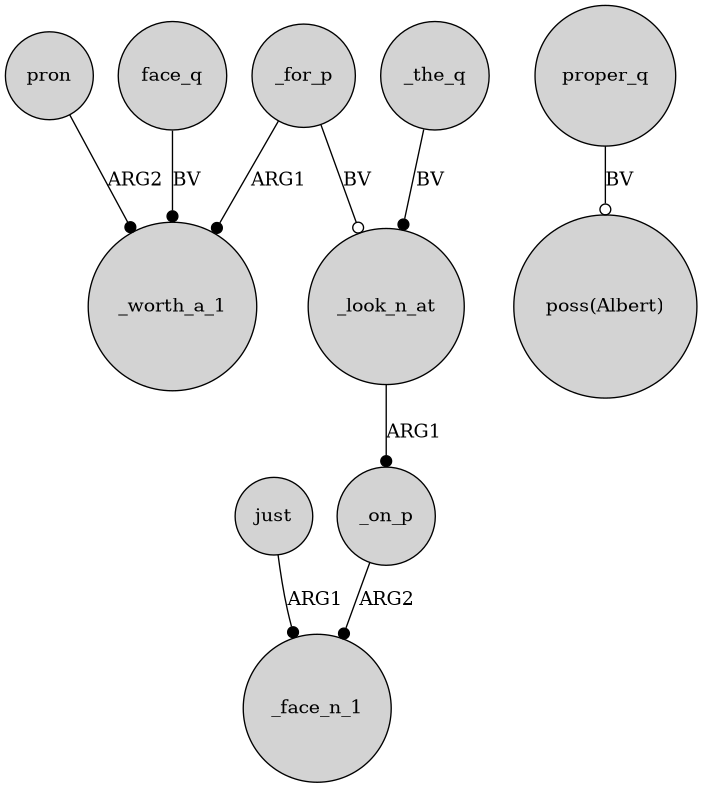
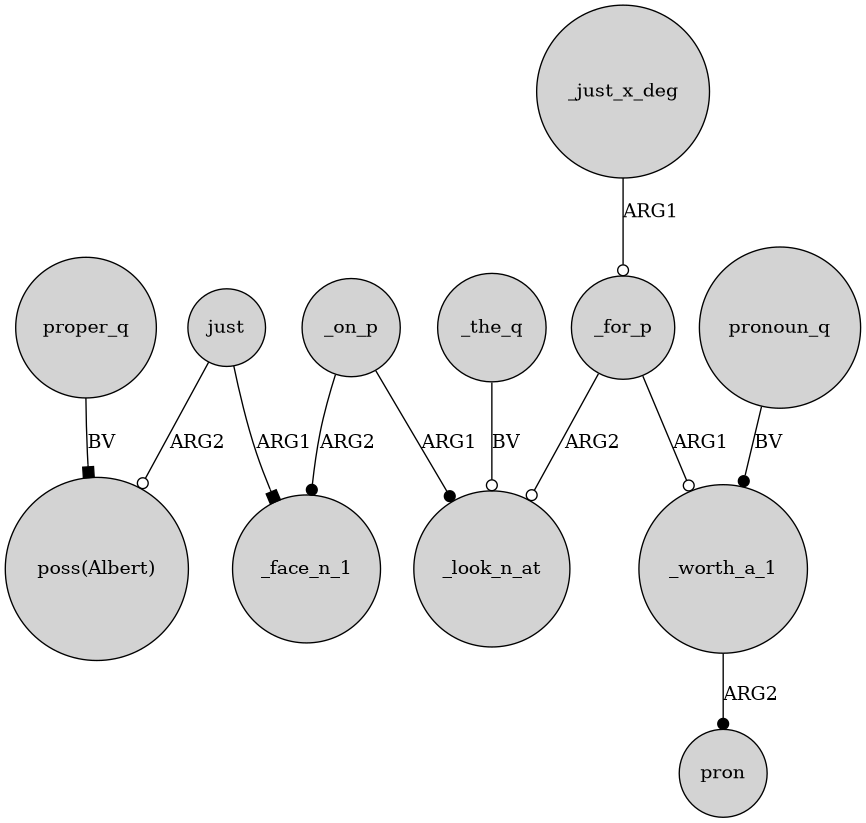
node "face_q": label "face_q" -> "pronoun_q"
node "_just_x_deg": added
edge "pron" -> "_worth_a_1": reversed
edge "_for_p" -> "_worth_a_1": arrowhead dot -> odot
edge "_the_q" -> "_look_n_at": arrowhead dot -> odot
edge "proper_q" -> "poss(Albert)": arrowhead odot -> box
edge "_for_p" -> "_look_n_at": label "BV" -> "ARG2"
edge "just" -> "poss(Albert)": added, label "ARG2"
edge "_look_n_at" -> "_on_p": reversed
edge "just" -> "_face_n_1": arrowhead dot -> box
